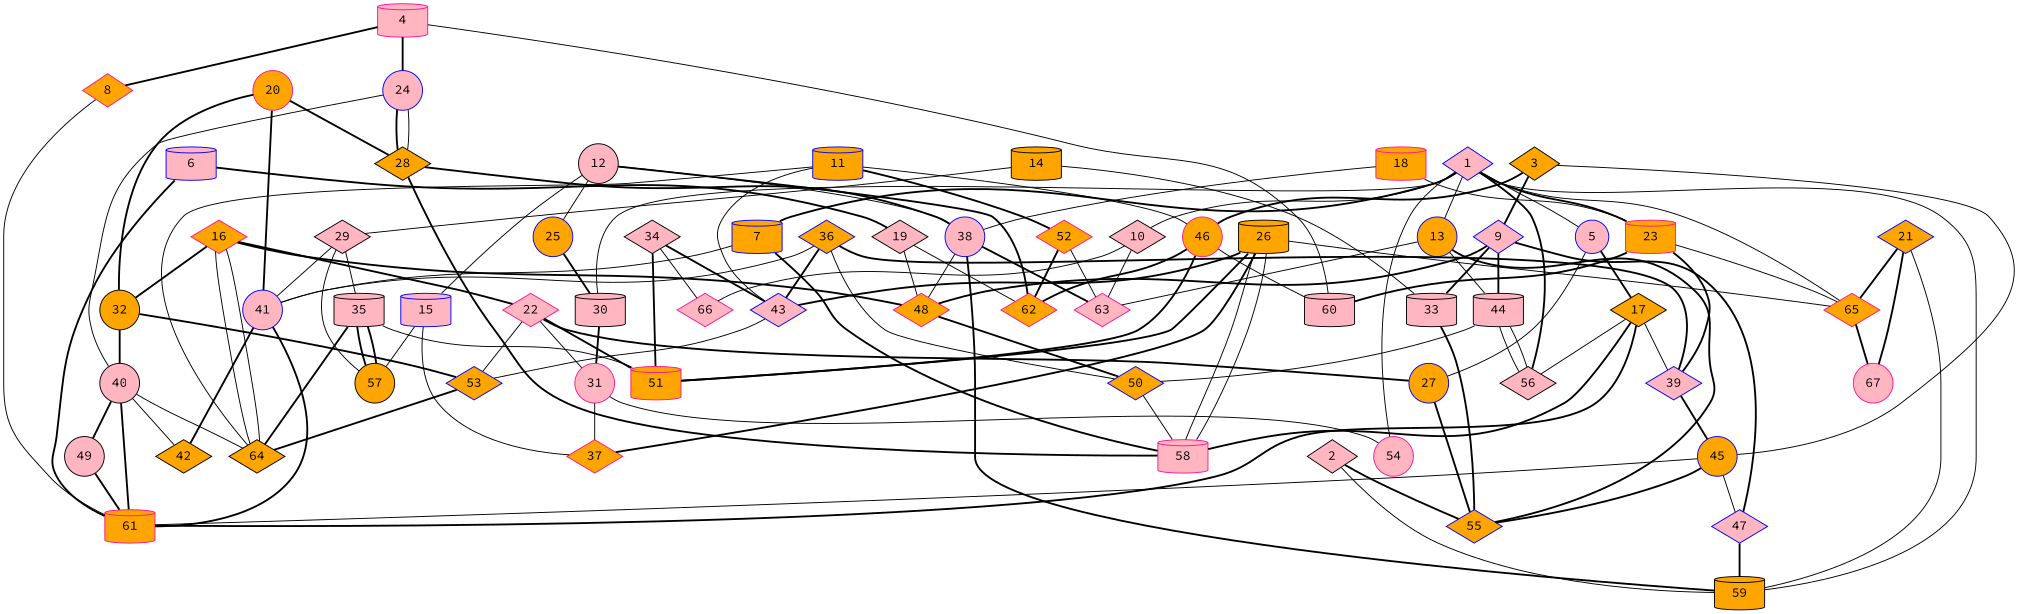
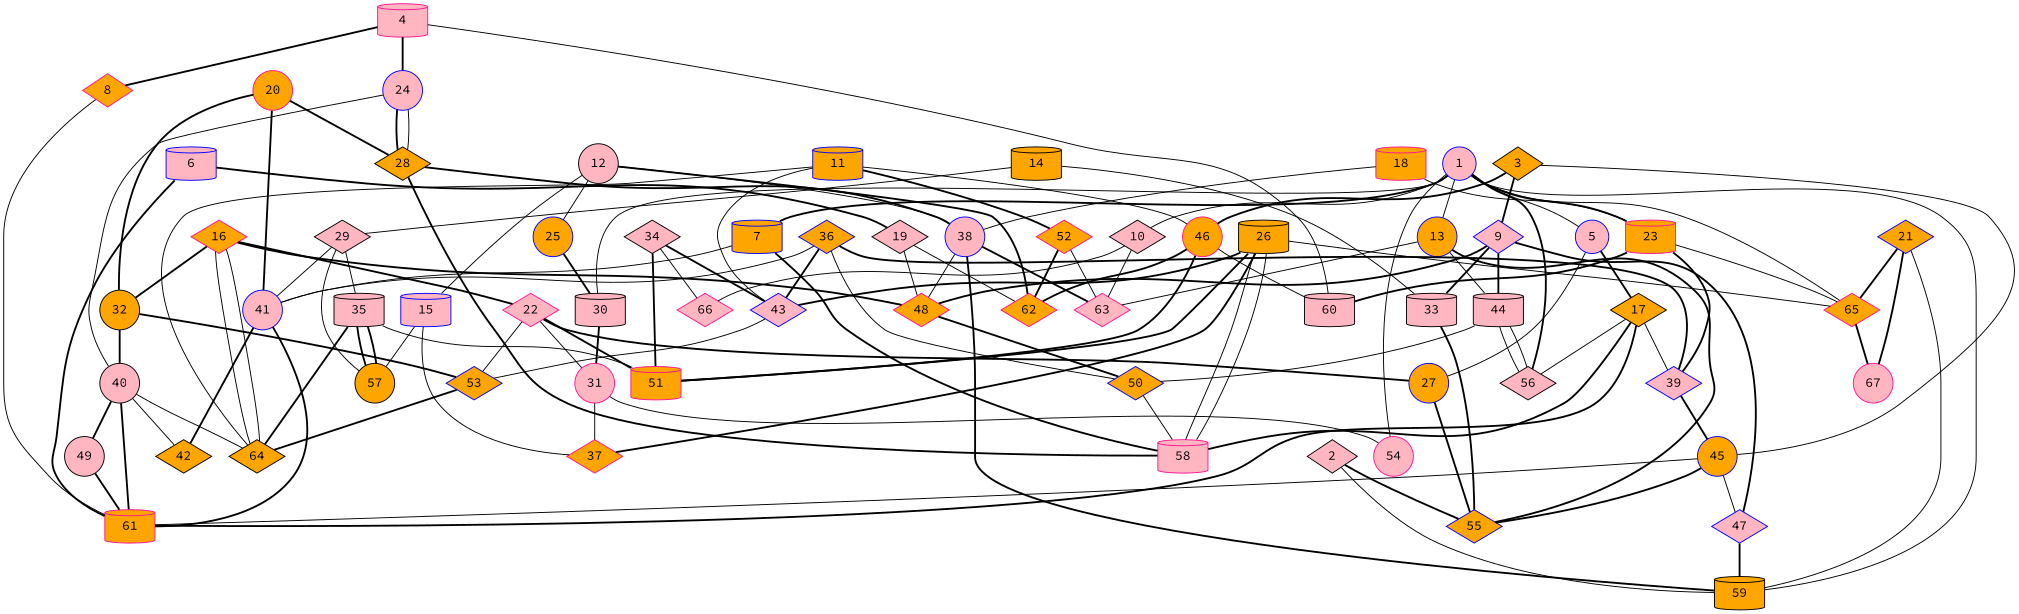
node "1": shape diamond -> circle
